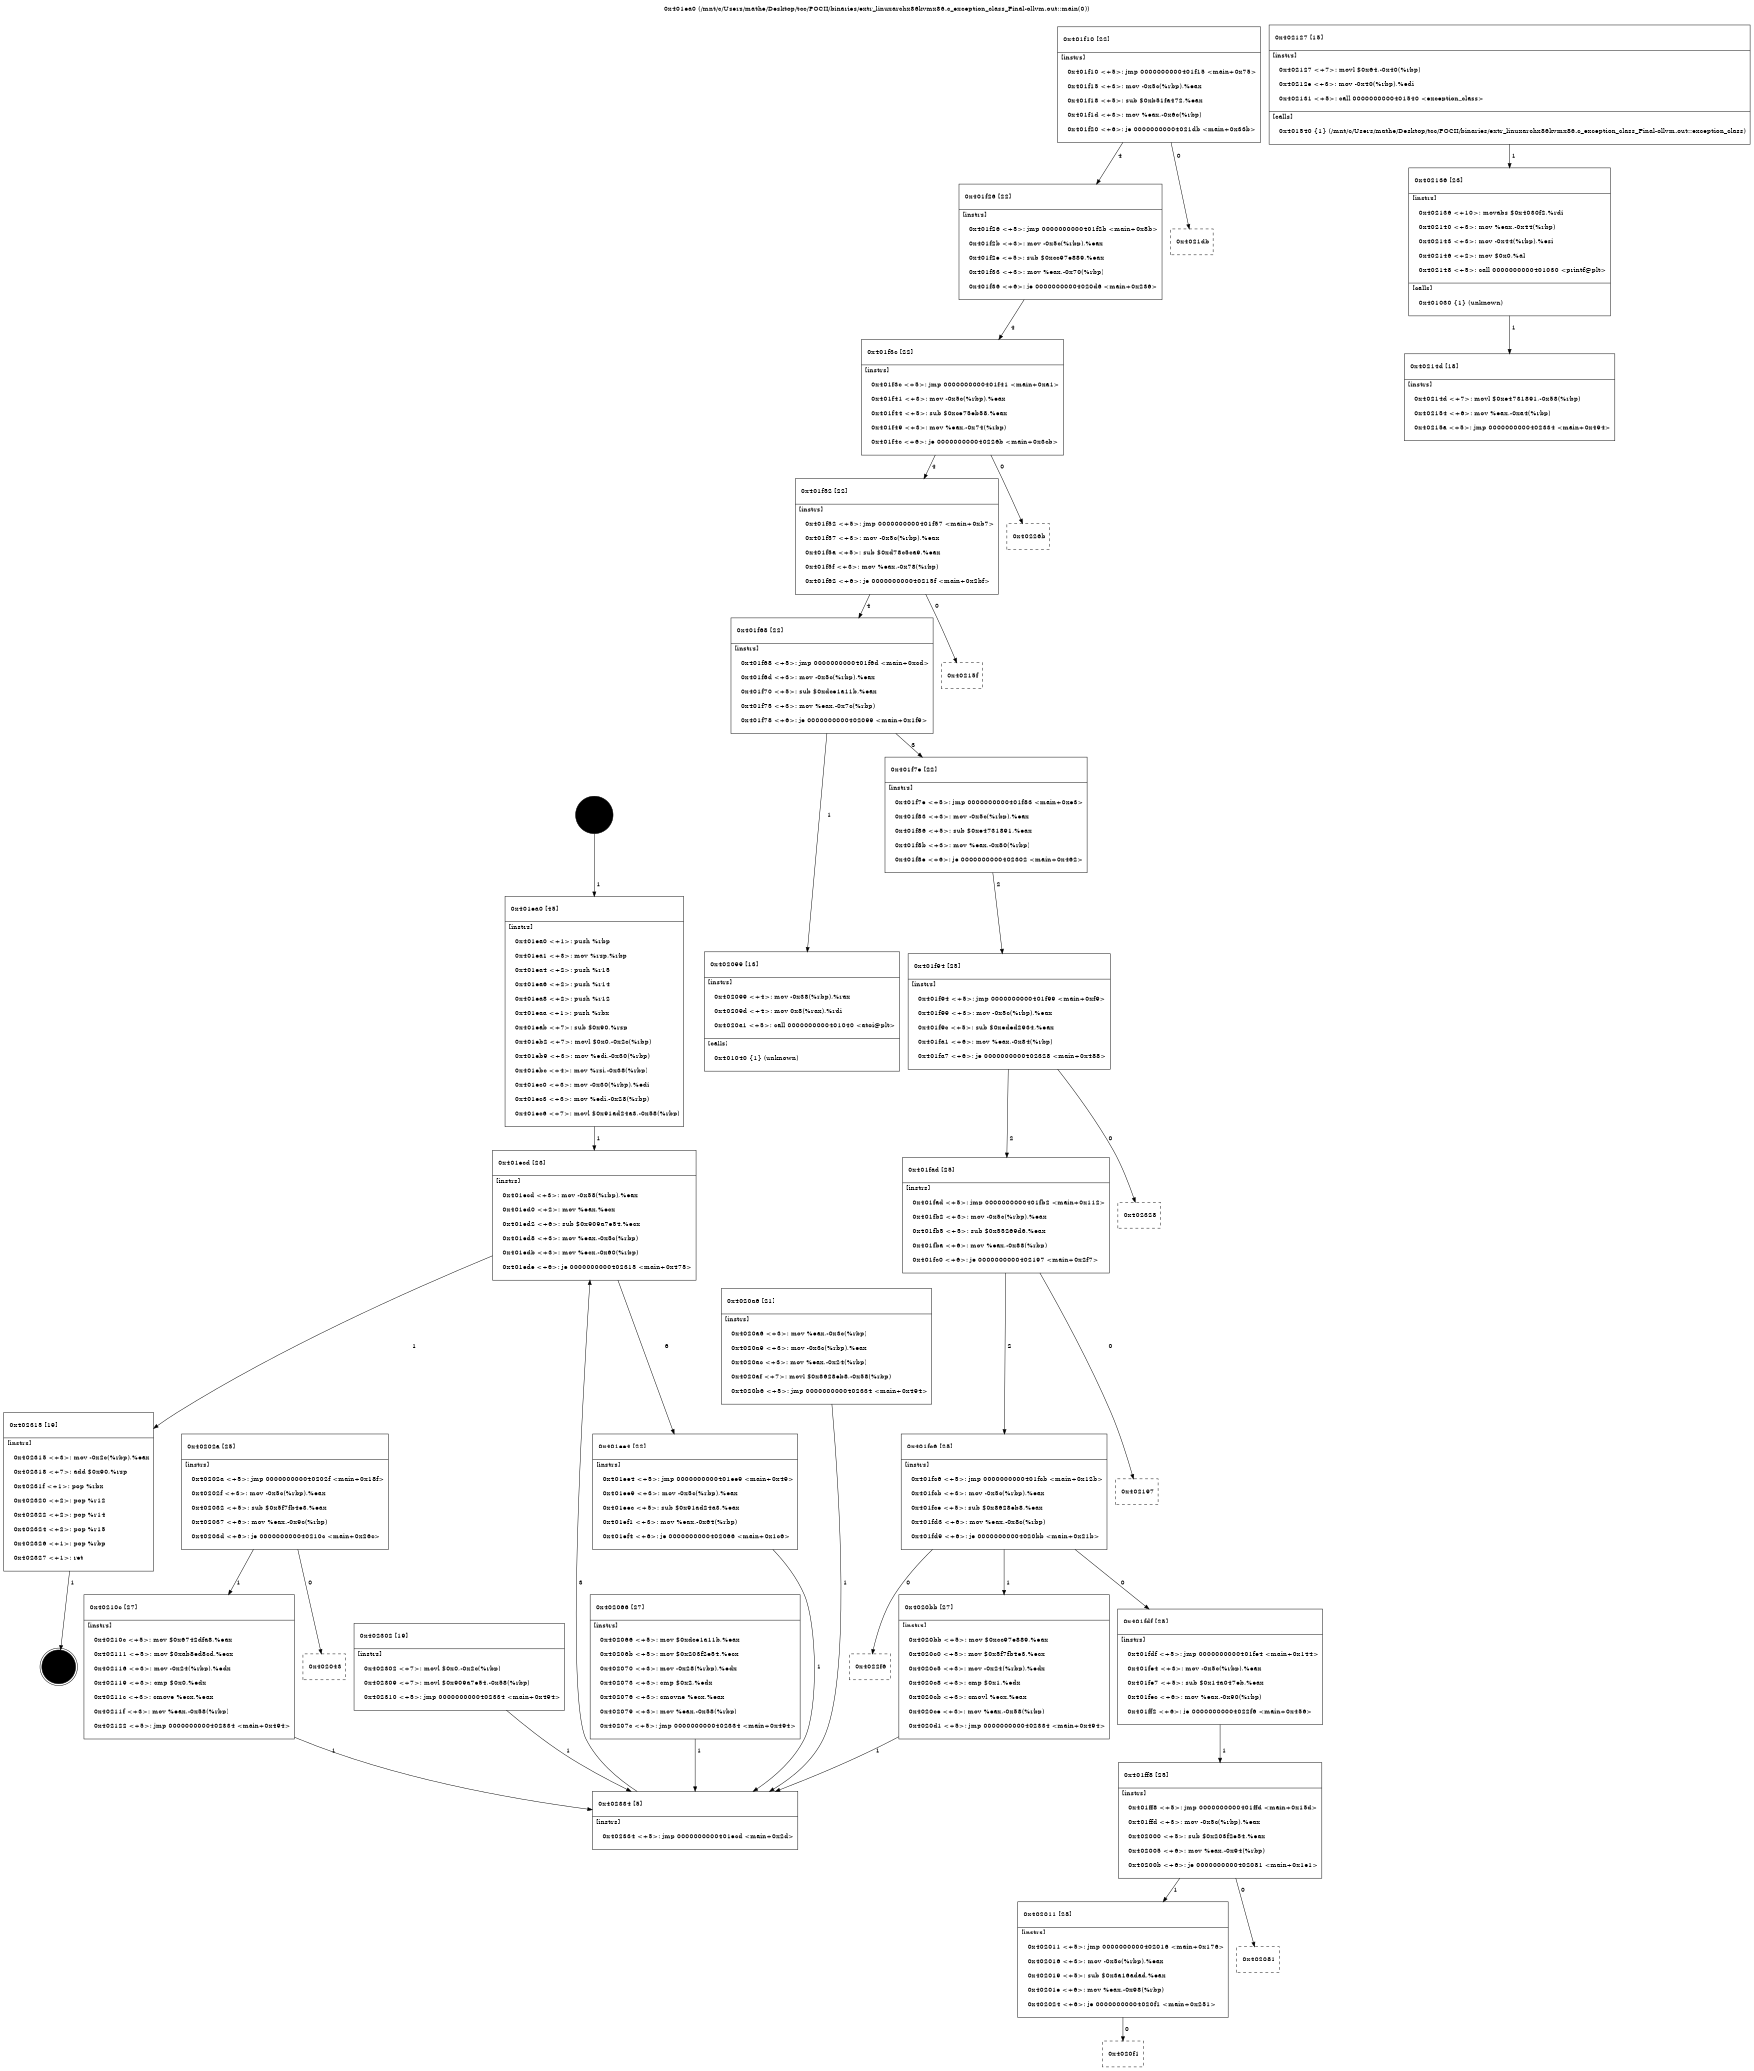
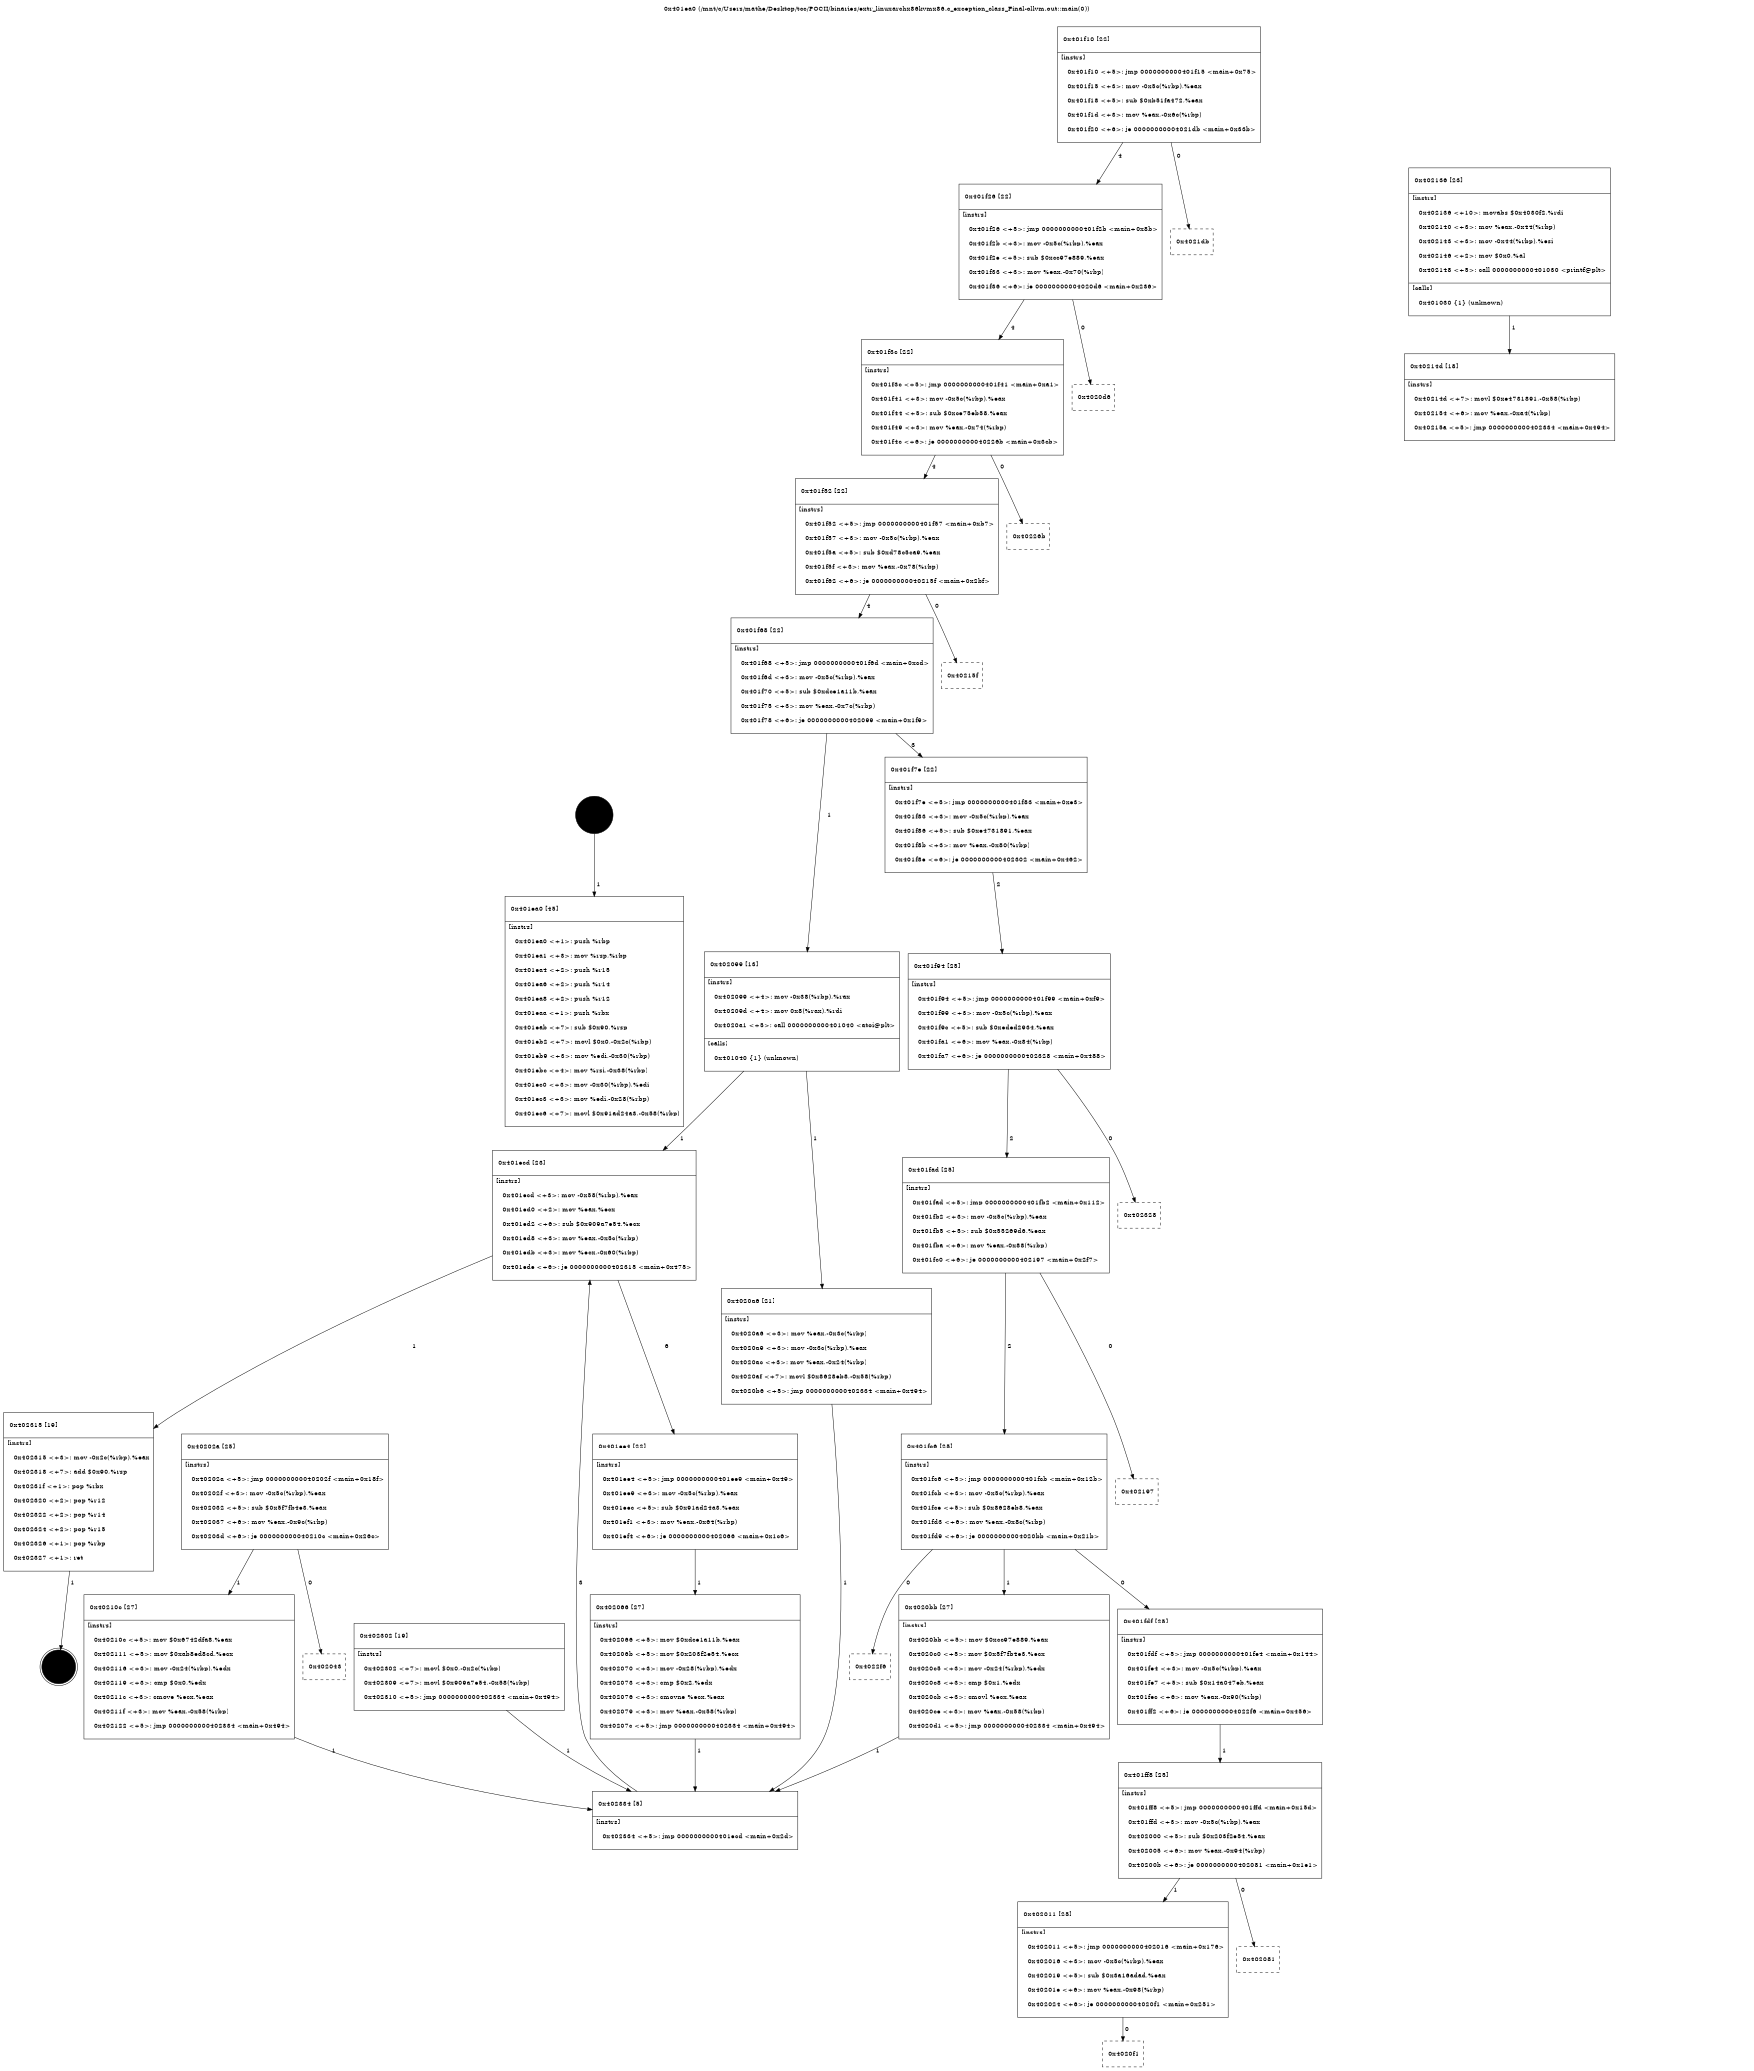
node "0x402127 [15]": removed
node "0x4020d6": added
edge "0x401ea0 [45]" -> "0x401ecd [23]": now "0x402099 [13]" -> "0x401ecd [23]"
edge "0x402099 [13]" -> "0x4020a6 [21]": added, label "1"
edge "0x401ee4 [22]" -> "0x402334 [5]": now "0x401ee4 [22]" -> "0x402066 [27]"
